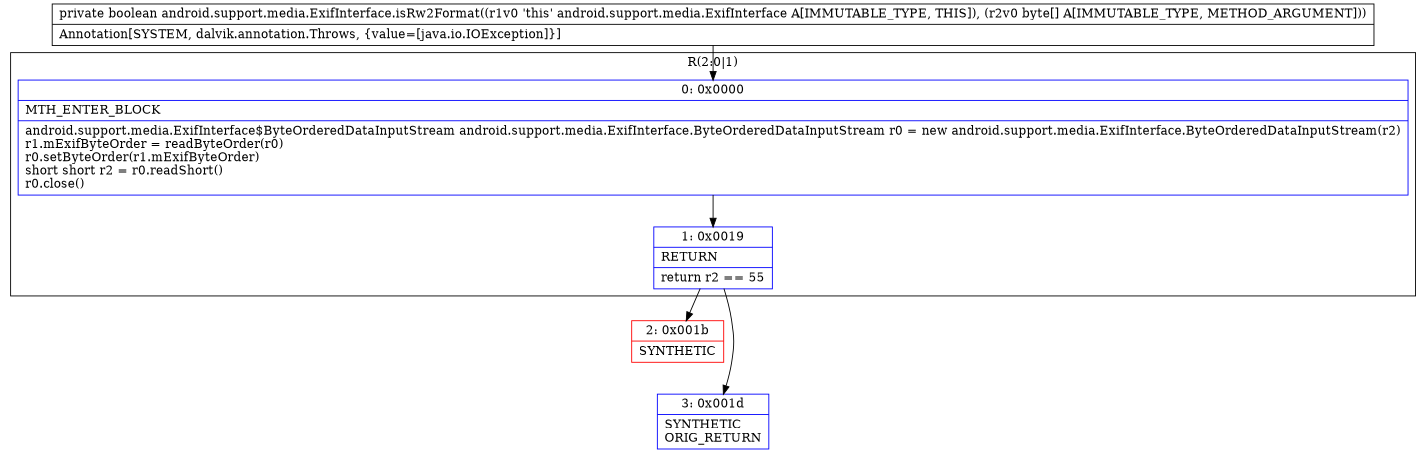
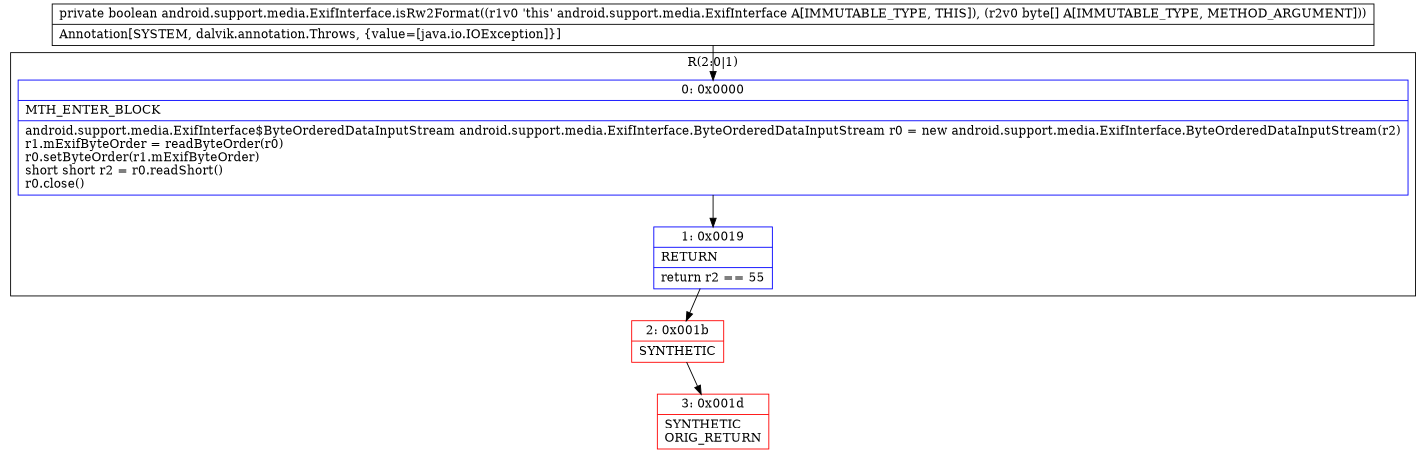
edge "1: 0x0019" -> "3: 0x001d": now "2: 0x001b" -> "3: 0x001d"
node "3: 0x001d": color blue -> red
